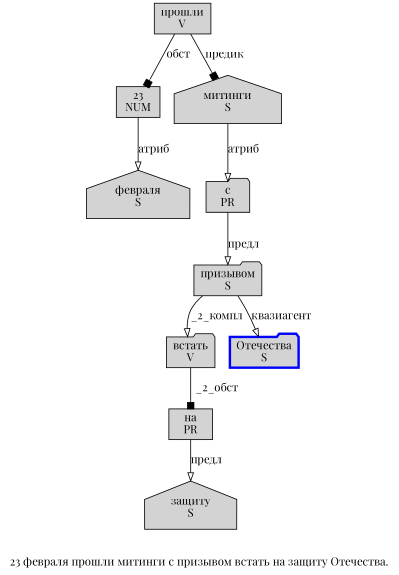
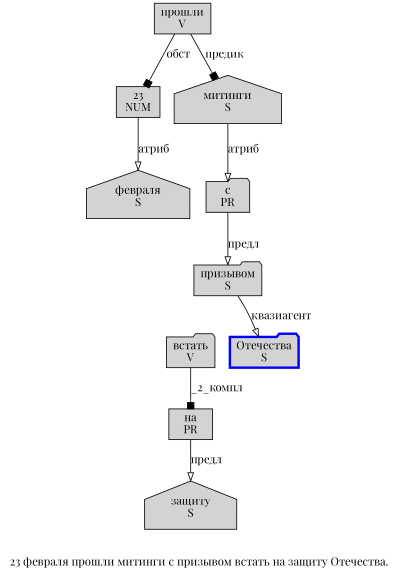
edge "призывом S" -> "встать V": removed, label "_2_компл"
edge "встать V" -> "на PR": label "_2_обст" -> "_2_компл"
